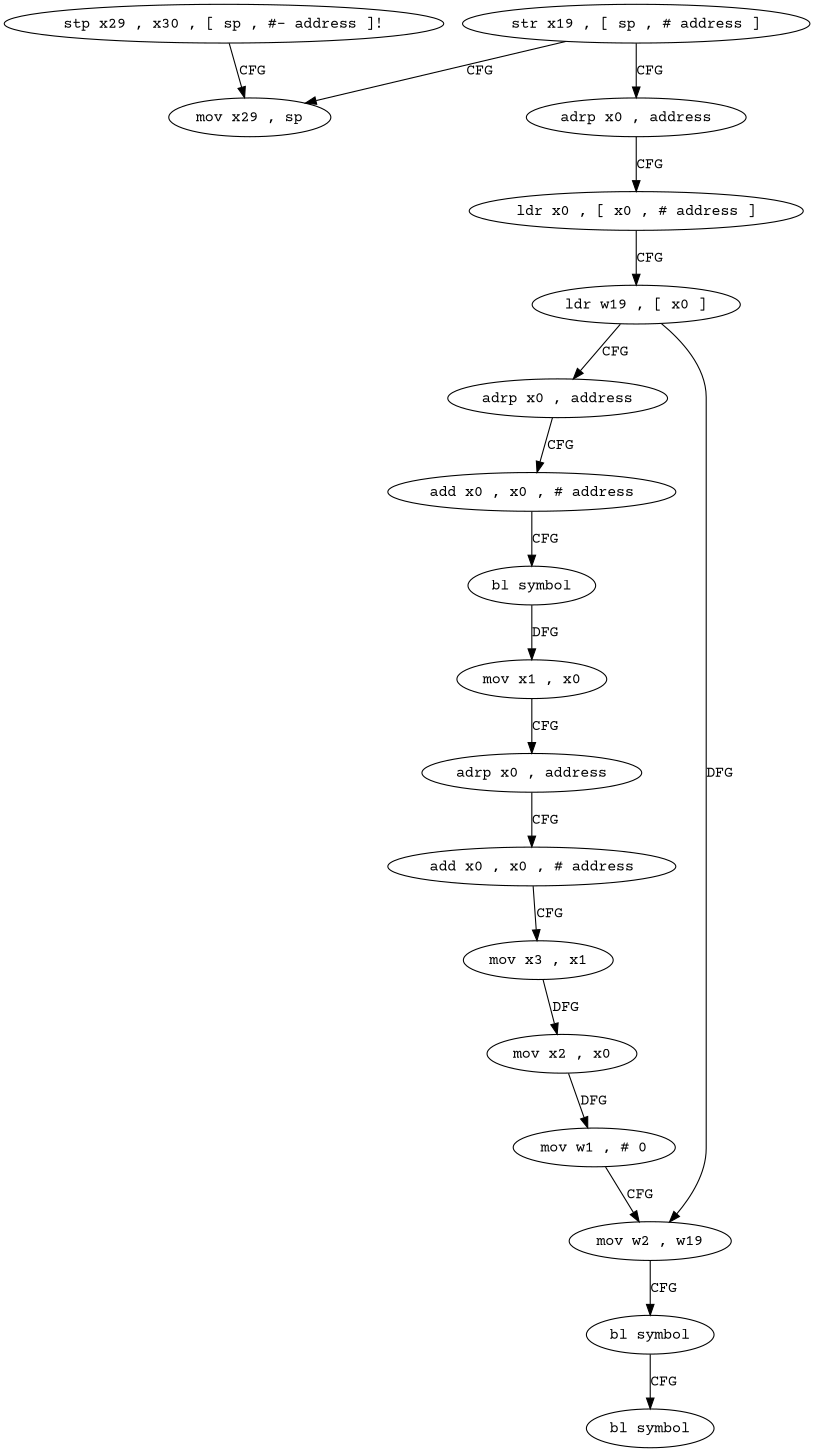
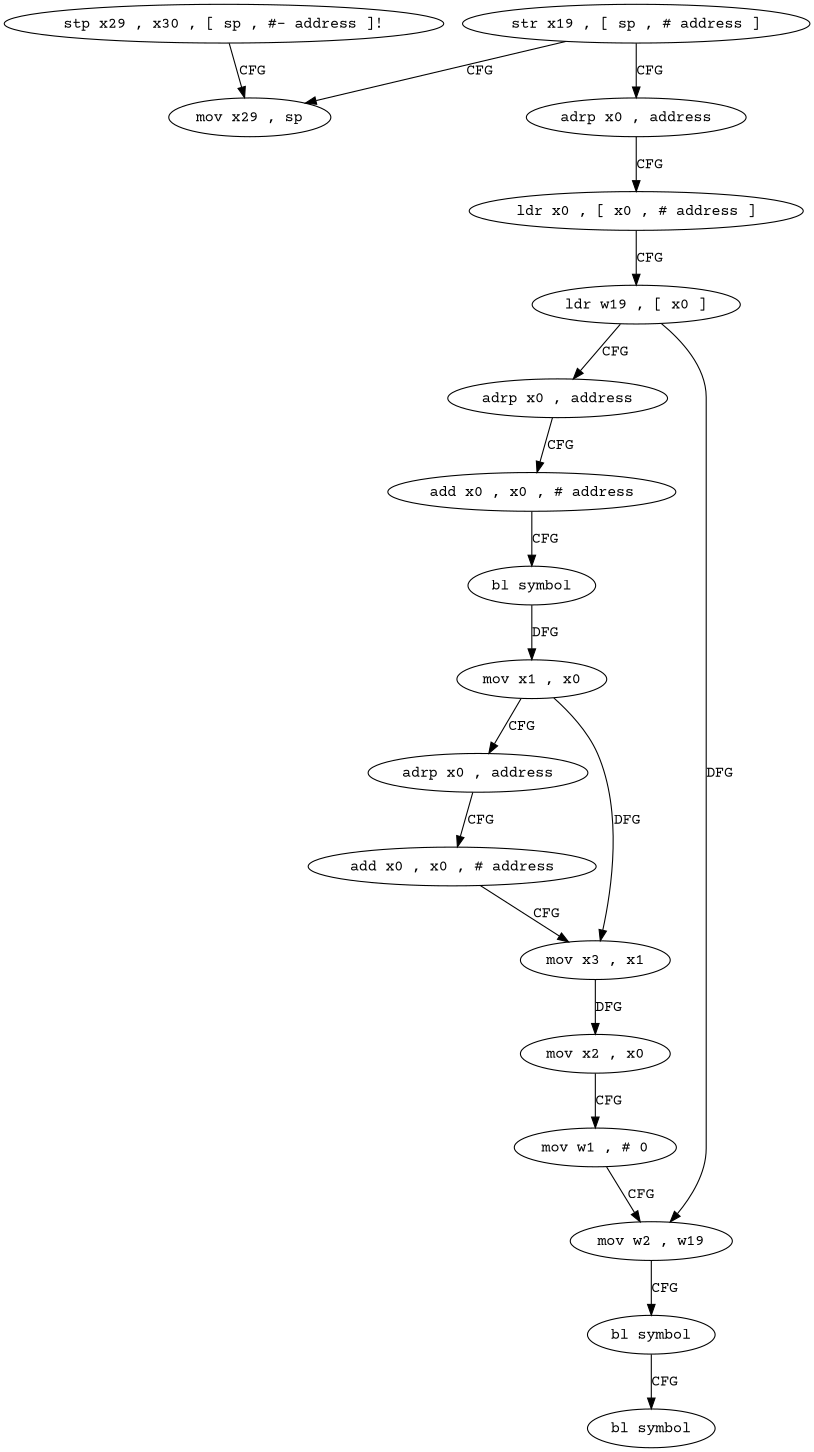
edge "mov x1 , x0" -> "mov x3 , x1": added, label "DFG"
edge "mov x2 , x0" -> "mov w1 , # 0": label "DFG" -> "CFG"
